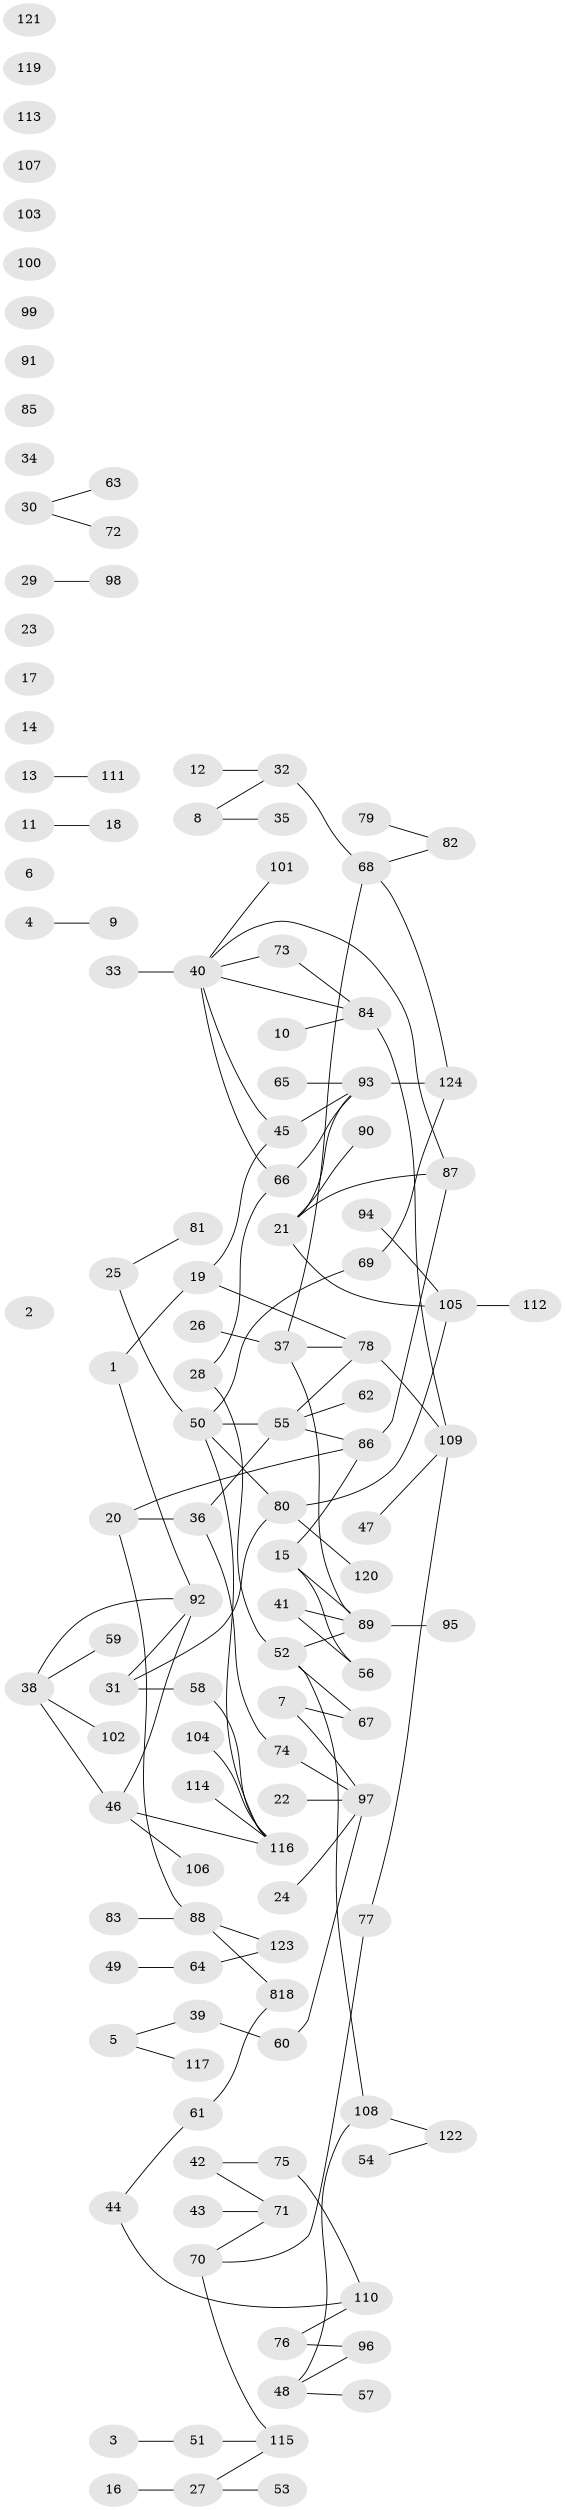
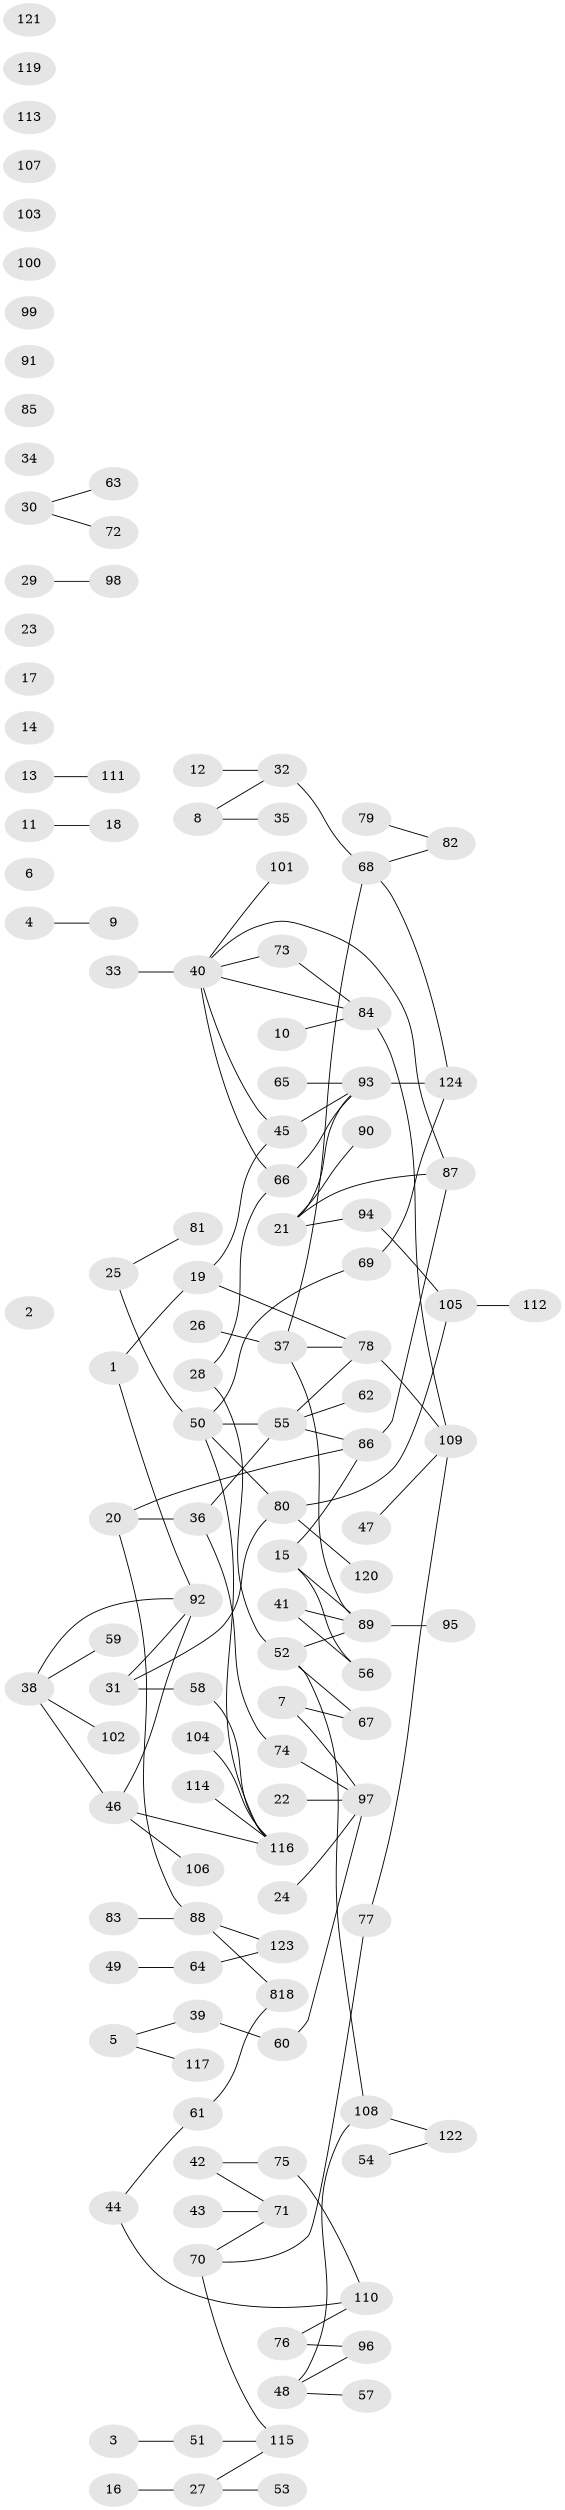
edge "21" -- "105": now "21" -- "94"
